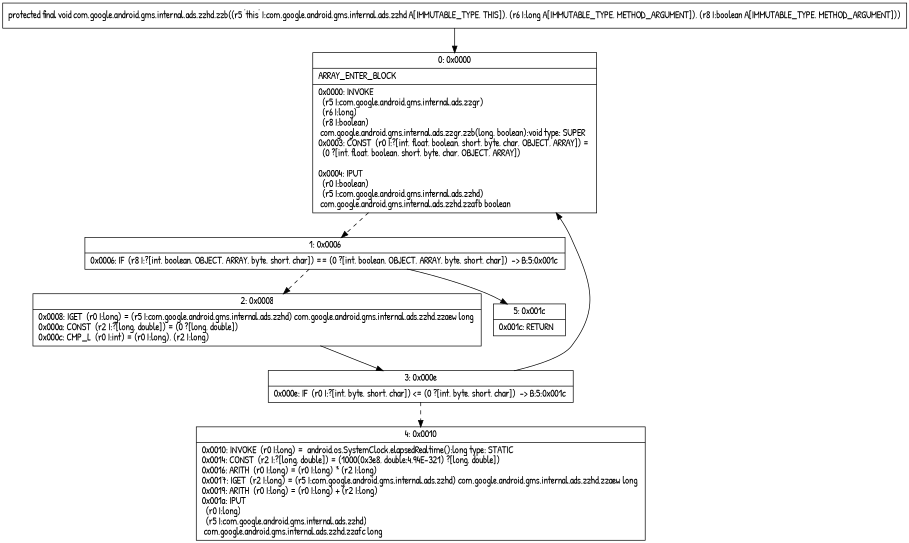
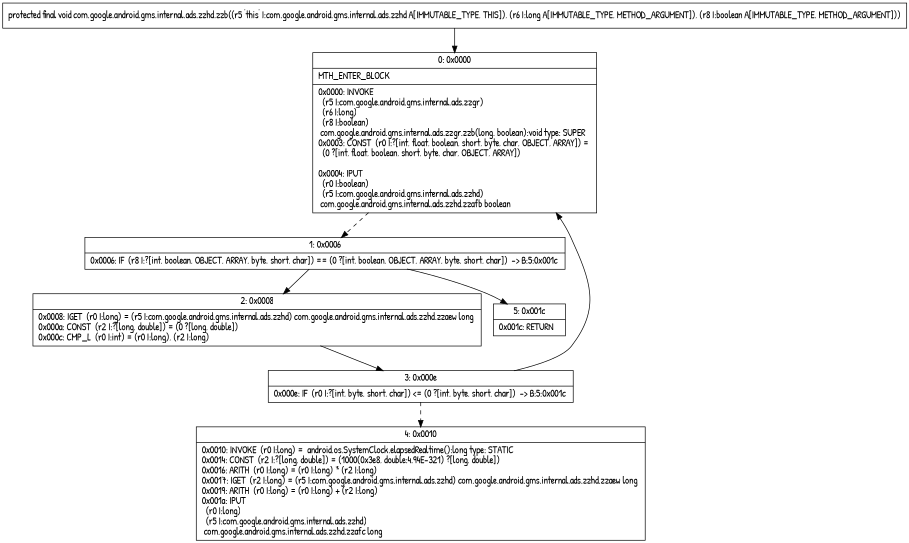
node "0: 0x0000": text "ARRAY_ENTER_BLOCK" -> "MTH_ENTER_BLOCK"
edge "1: 0x0006" -> "2: 0x0008": style dashed -> solid
